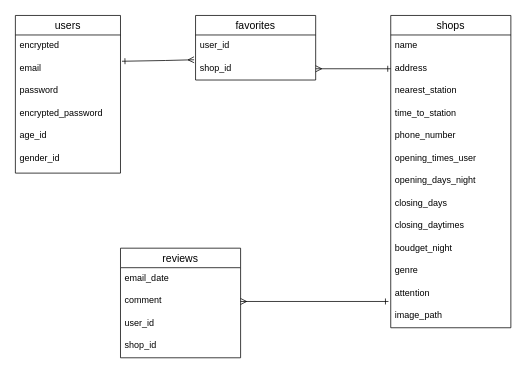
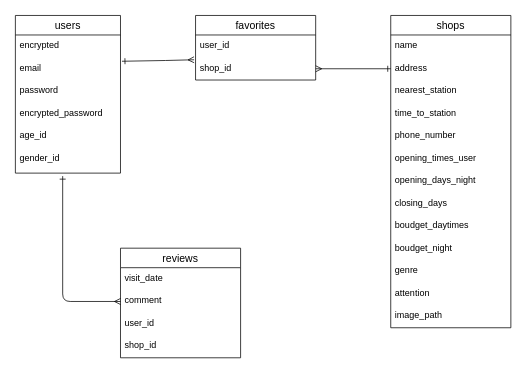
node "closing_daytimes": label "closing_daytimes" -> "boudget_daytimes"
edge "gender_id" -- "comment": added
node "email_date": label "email_date" -> "visit_date"
edge "attention" -- "comment": removed
